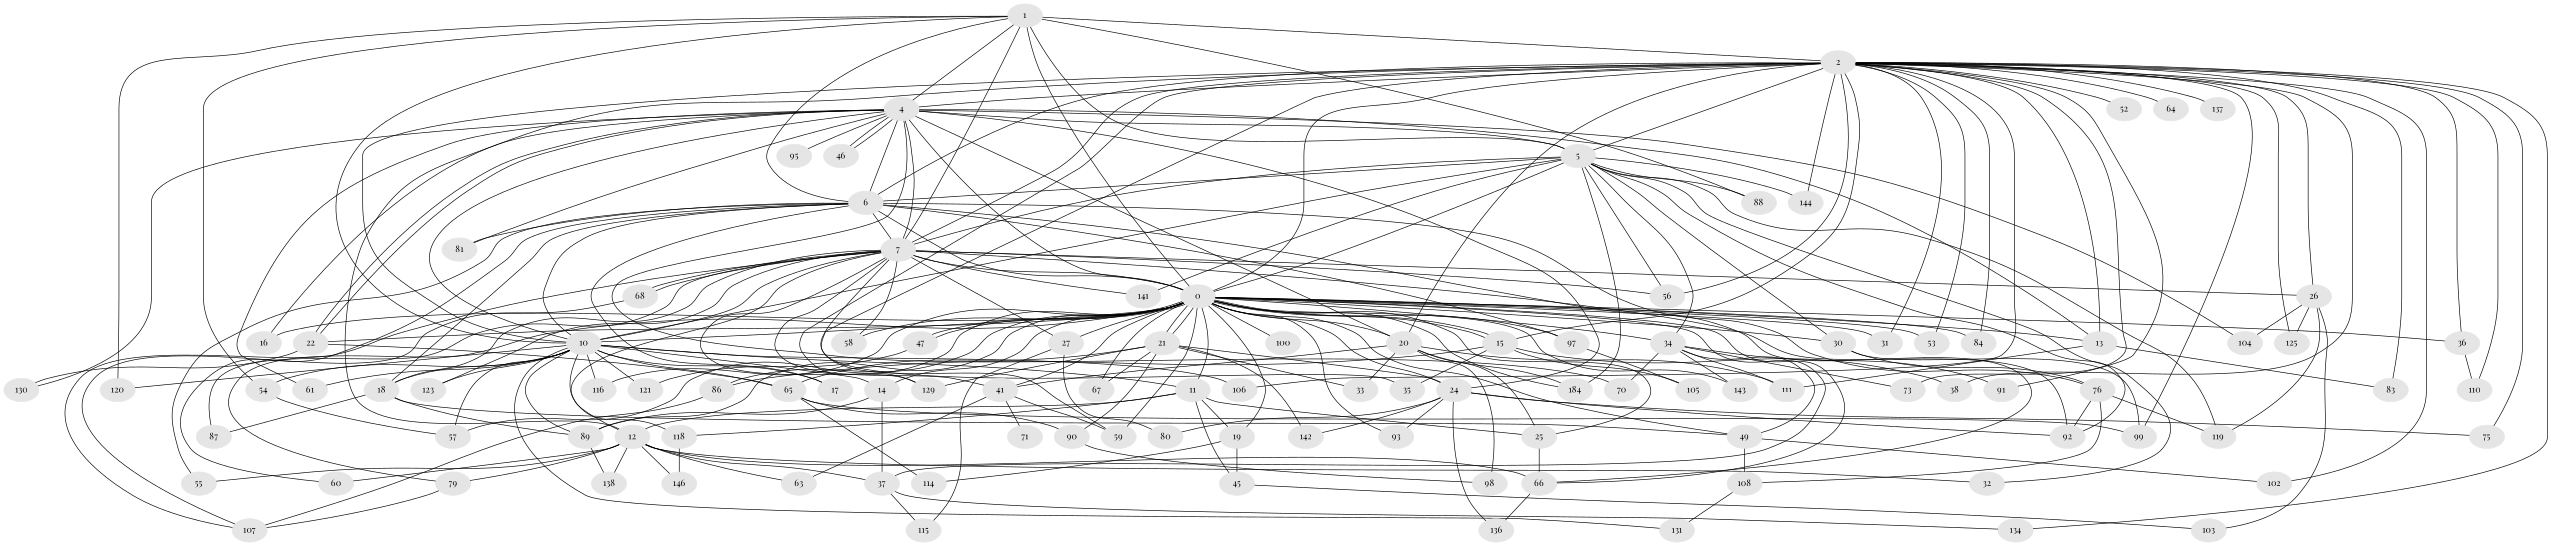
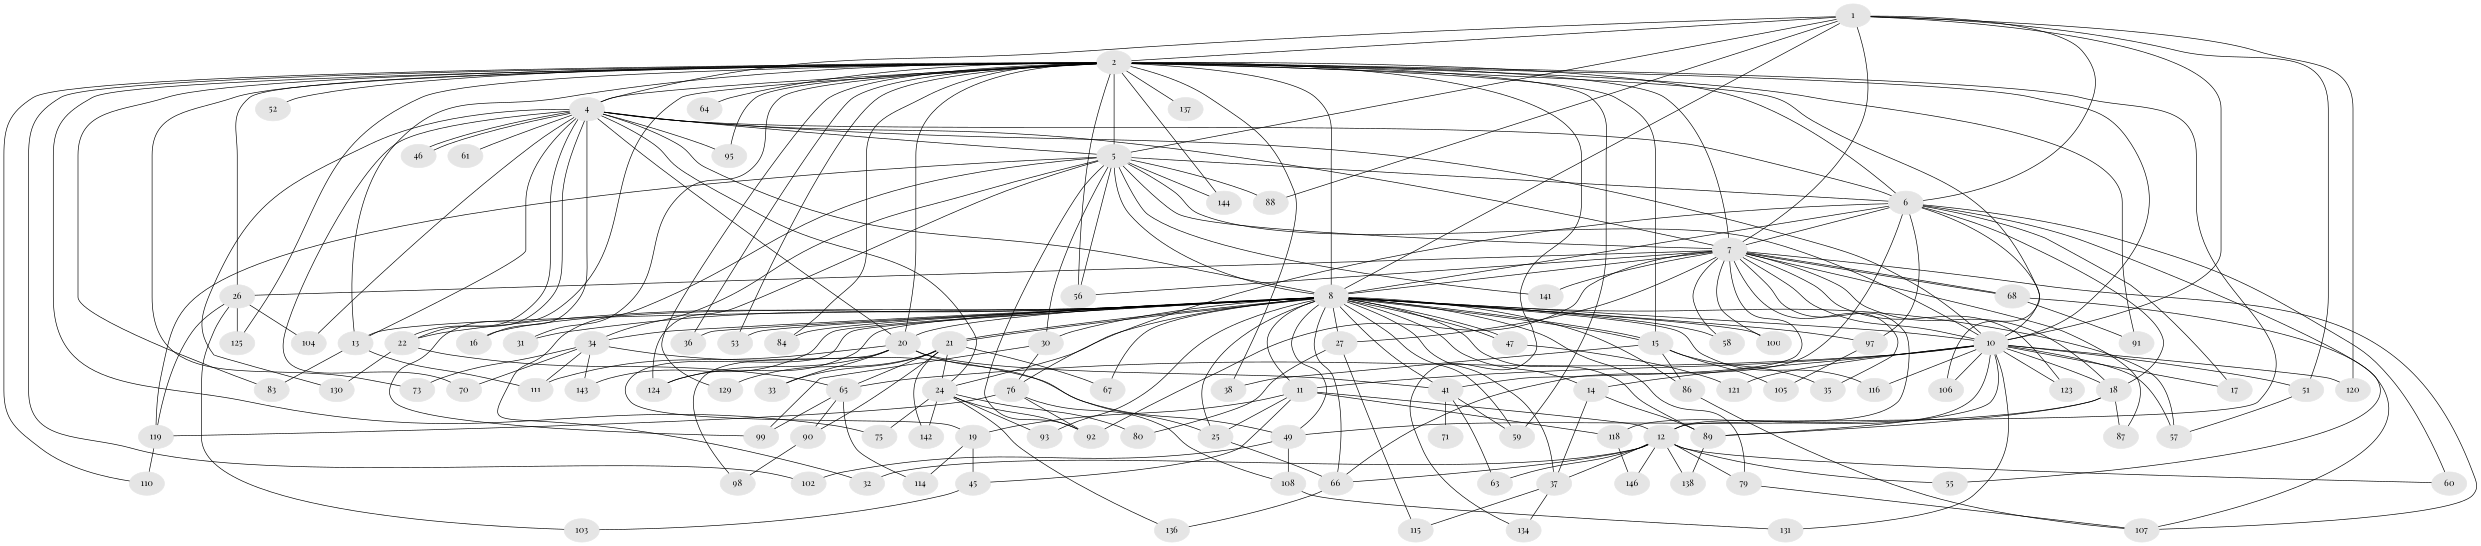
edge "2" -- "95": added
node "81": removed
node "0": label "0" -> "8"
edge "7" -- "129": now "7" -- "100"
edge "34" -- "91": now "68" -- "91"
edge "36" -- "110": now "119" -- "110"
edge "10" -- "61": removed
node "54": label "54" -> "51"
node "184": label "184" -> "124"
